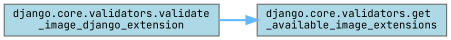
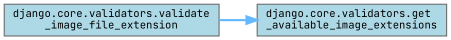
node "django.core.validators.validate _image_django_extension": label "django.core.validators.validate _image_django_extension" -> "django.core.validators.validate _image_file_extension"
